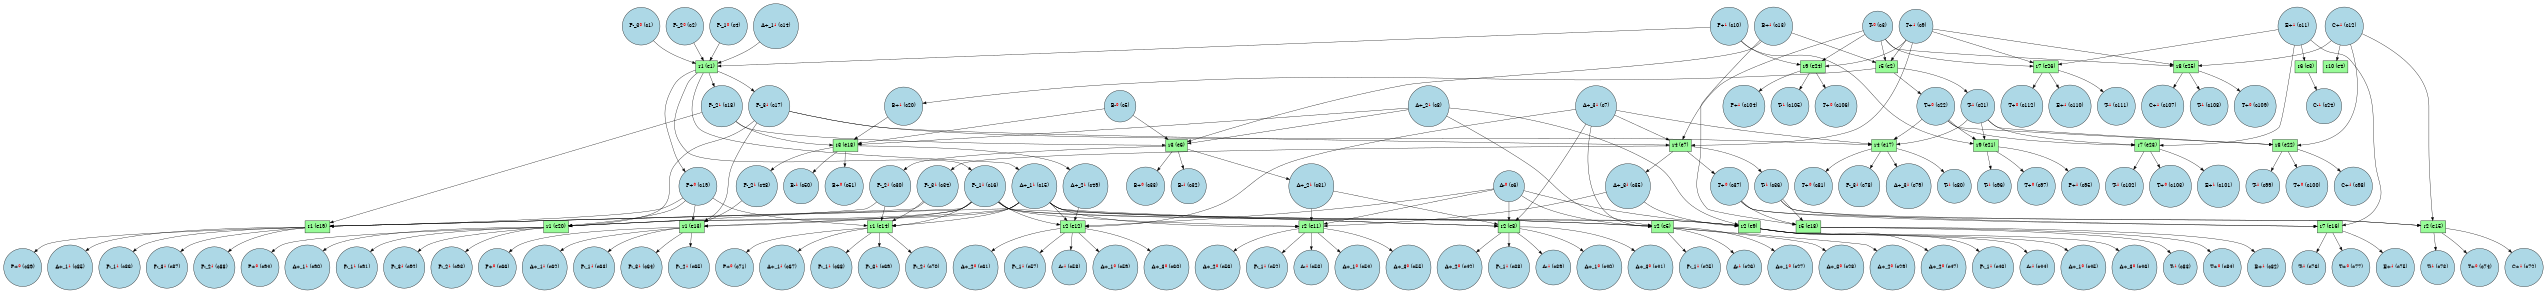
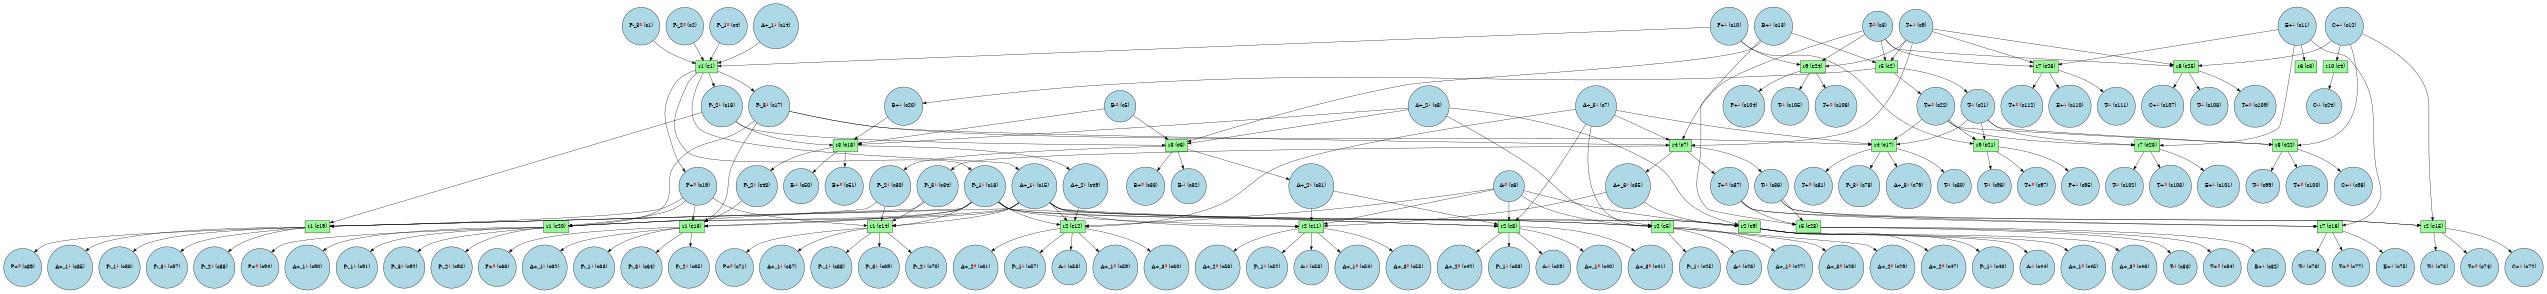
edge "r6 (e3)" -> "C-": now "r10 (e4)" -> "C-"
node "r5 (e18)": label "r5 (e18)" -> "r5 (e28)"
